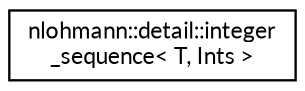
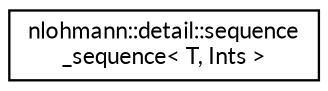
node "nlohmann::detail::integer _sequence< T, Ints >": label "nlohmann::detail::integer _sequence< T, Ints >" -> "nlohmann::detail::sequence _sequence< T, Ints >"
